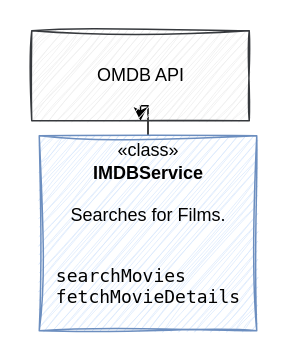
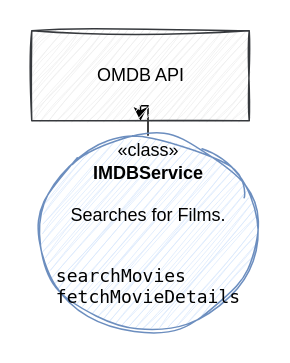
node "«class» IMDBService Searches for Films. searchMovies fetchMovieDetails": shape rectangle -> ellipse
